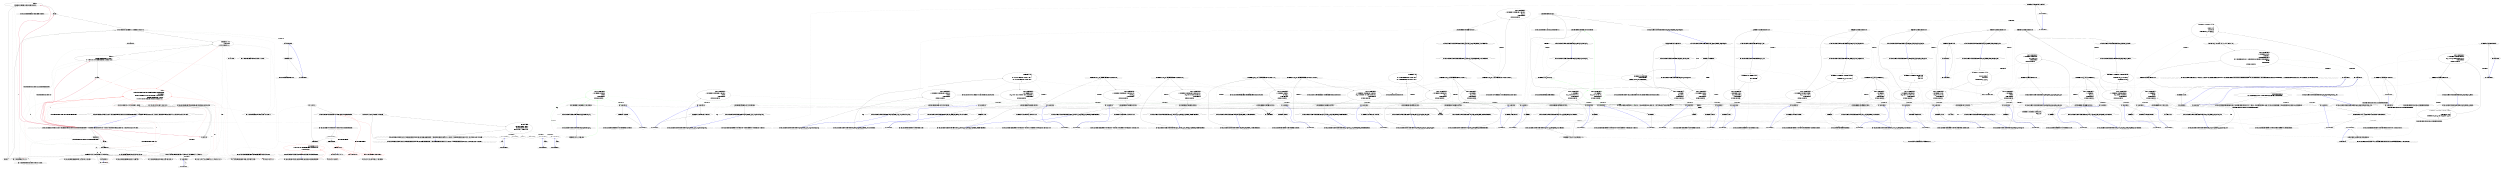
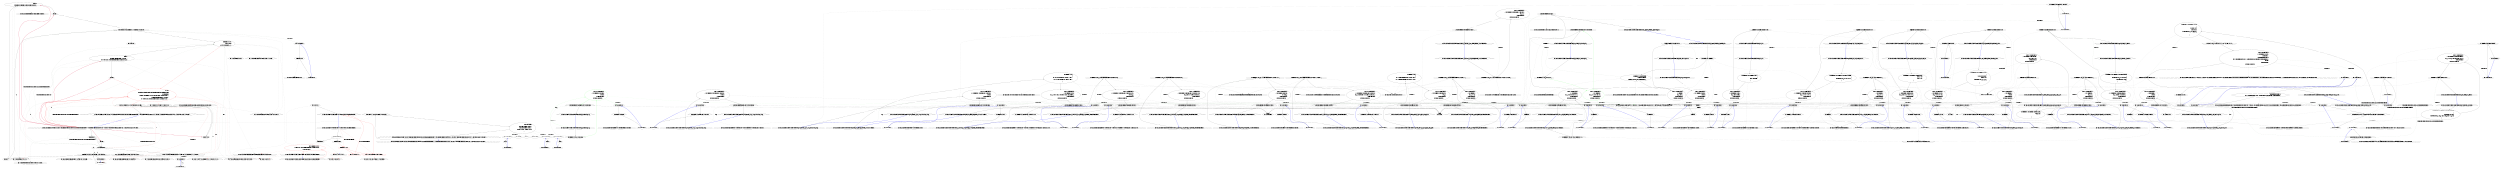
node "Entry Unk.IsNothing": label "Entry Unk.IsNothing" -> "Entry MapValueOrDefault.IsNothing"
